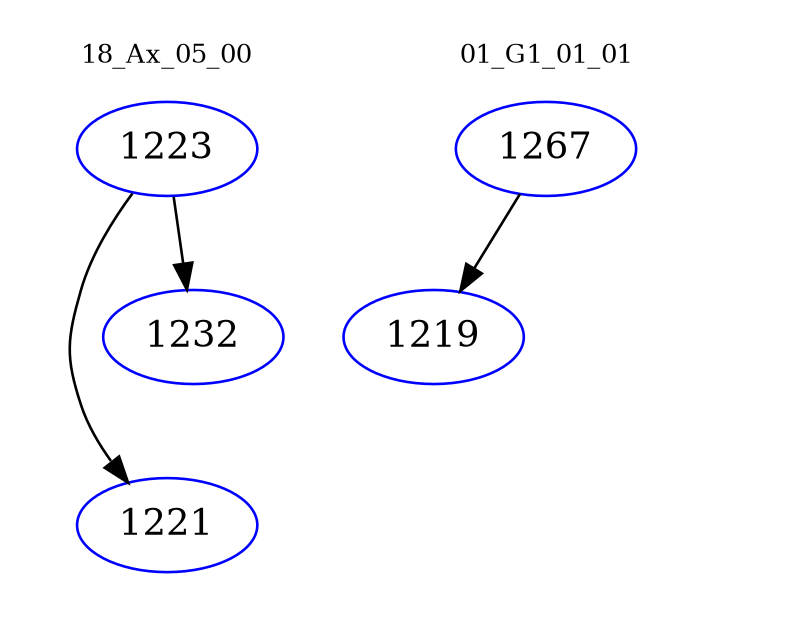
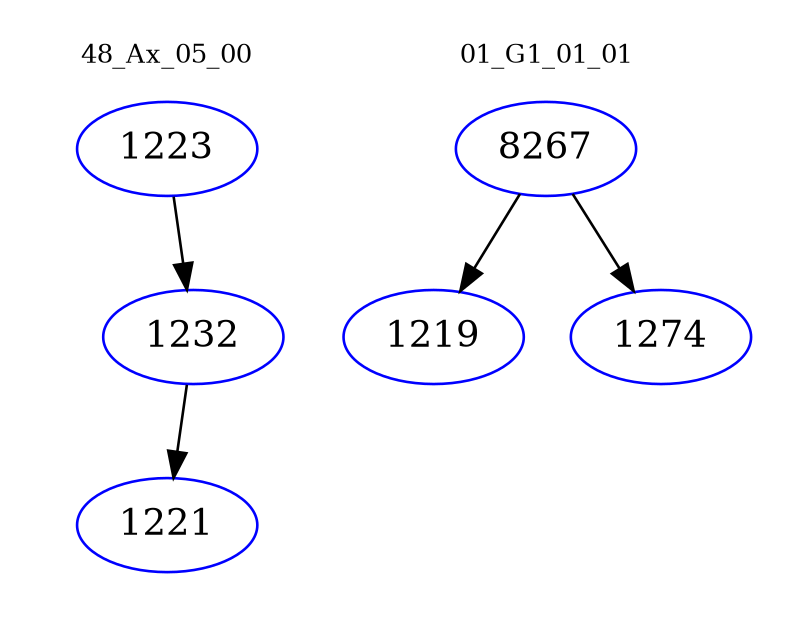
cluster "18_Ax_05_00": label "18_Ax_05_00" -> "48_Ax_05_00"
node "1267": label "1267" -> "8267"
edge "1223" -> "1221": now "1232" -> "1221"
node "1274": added
